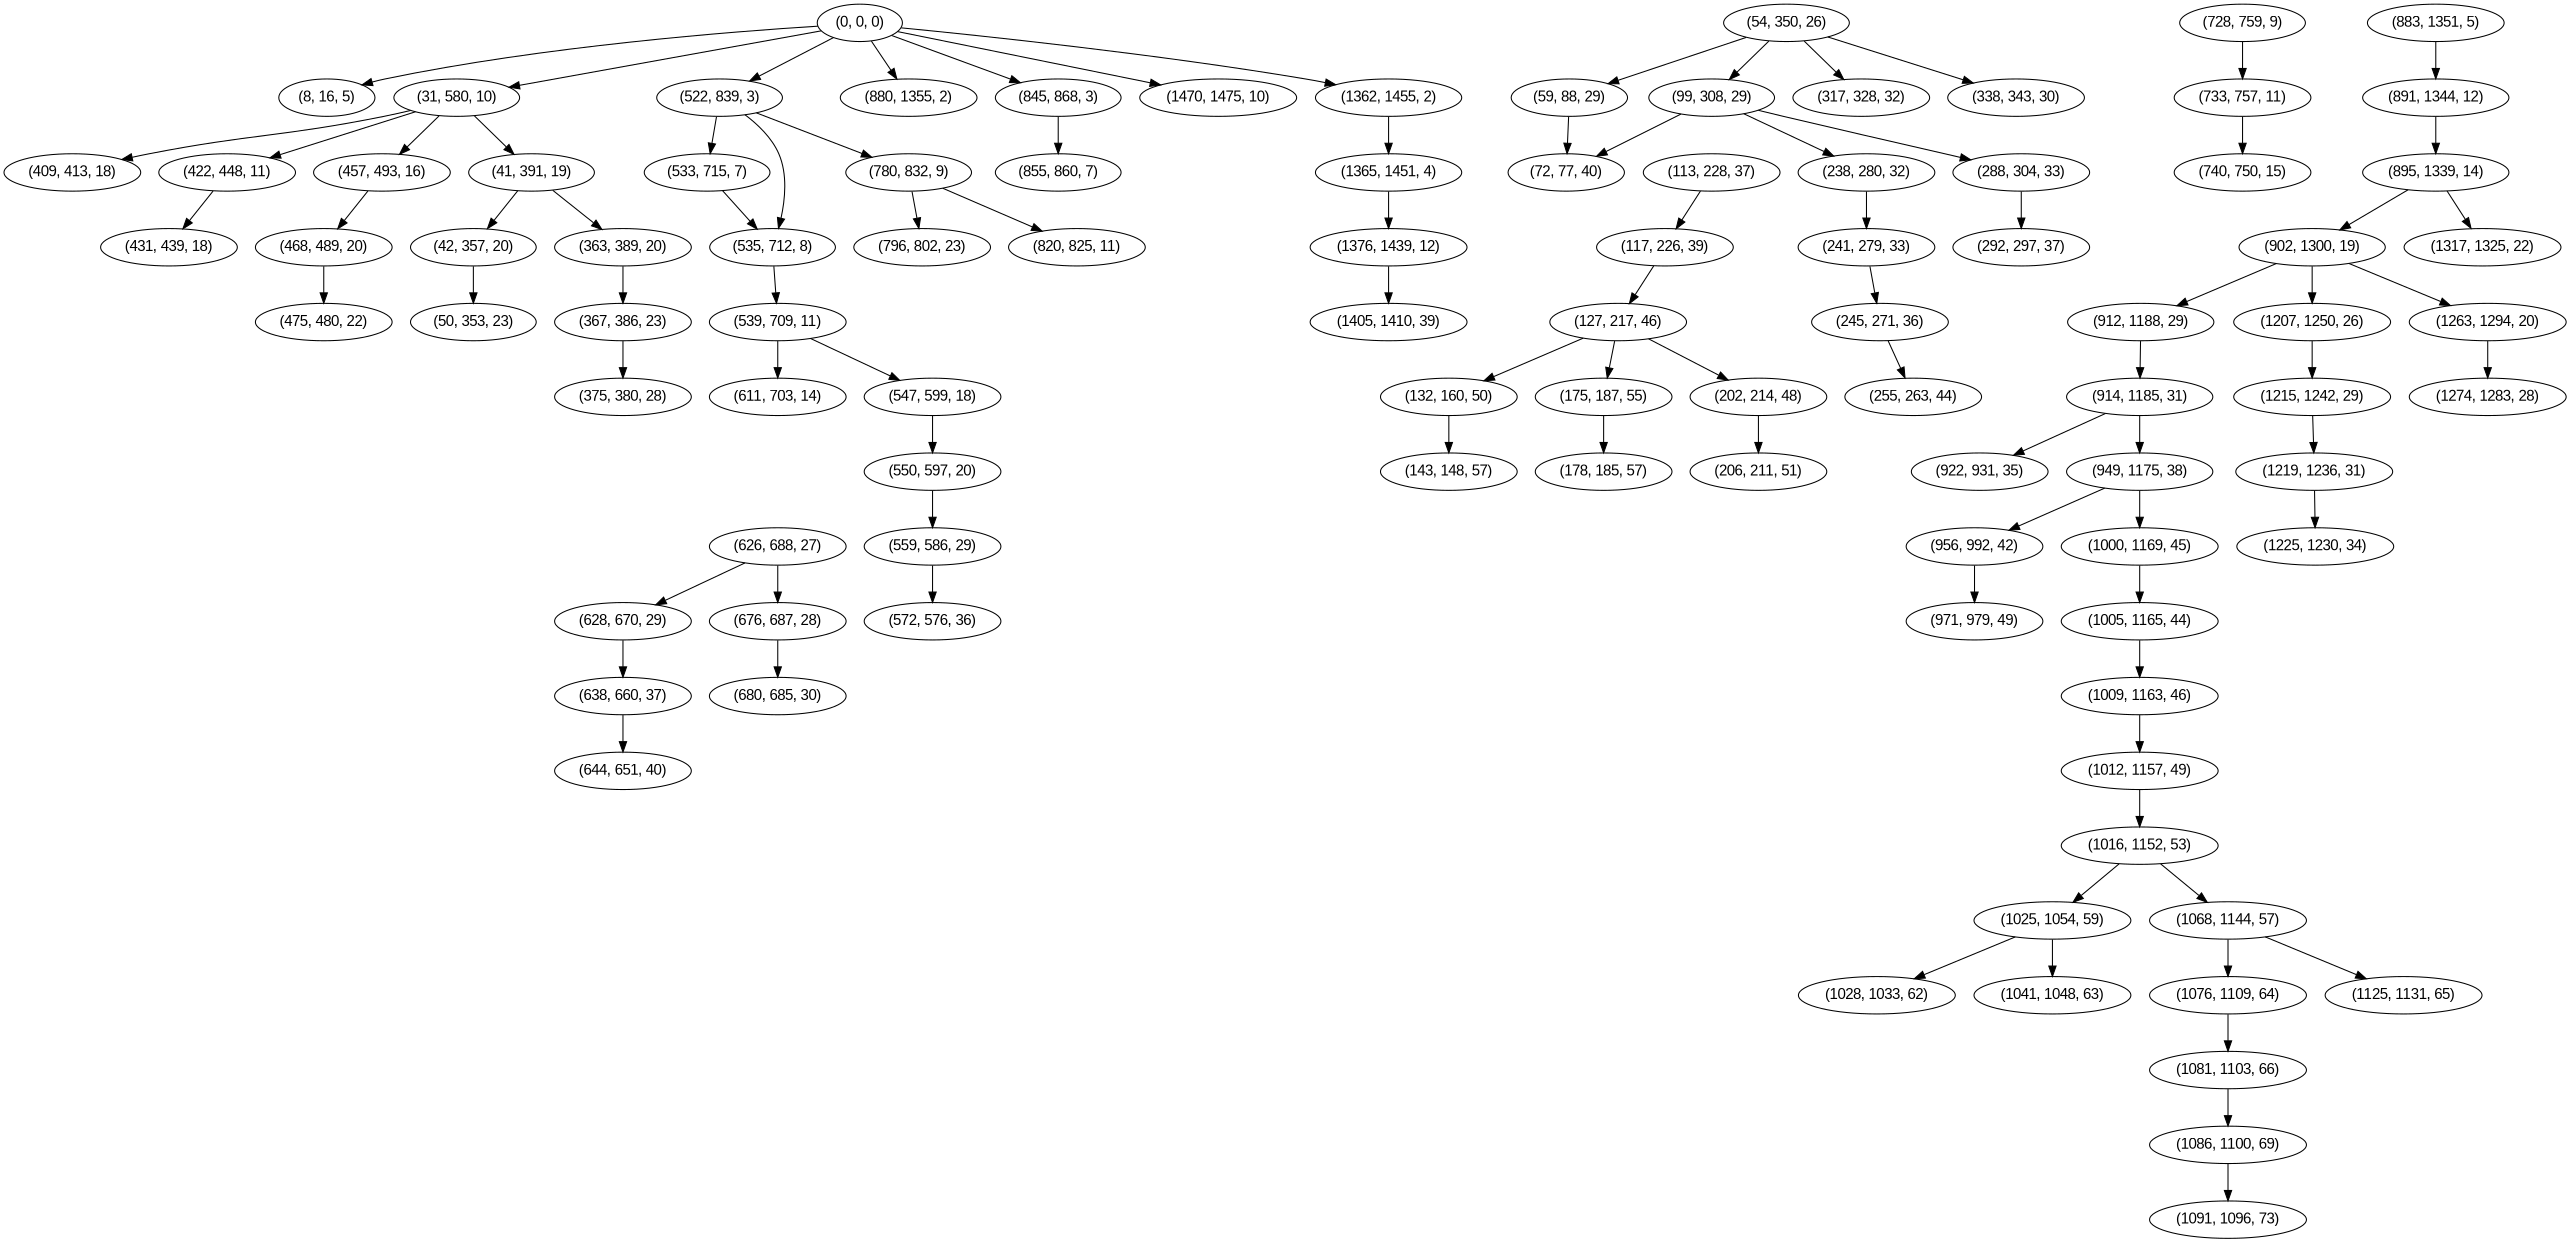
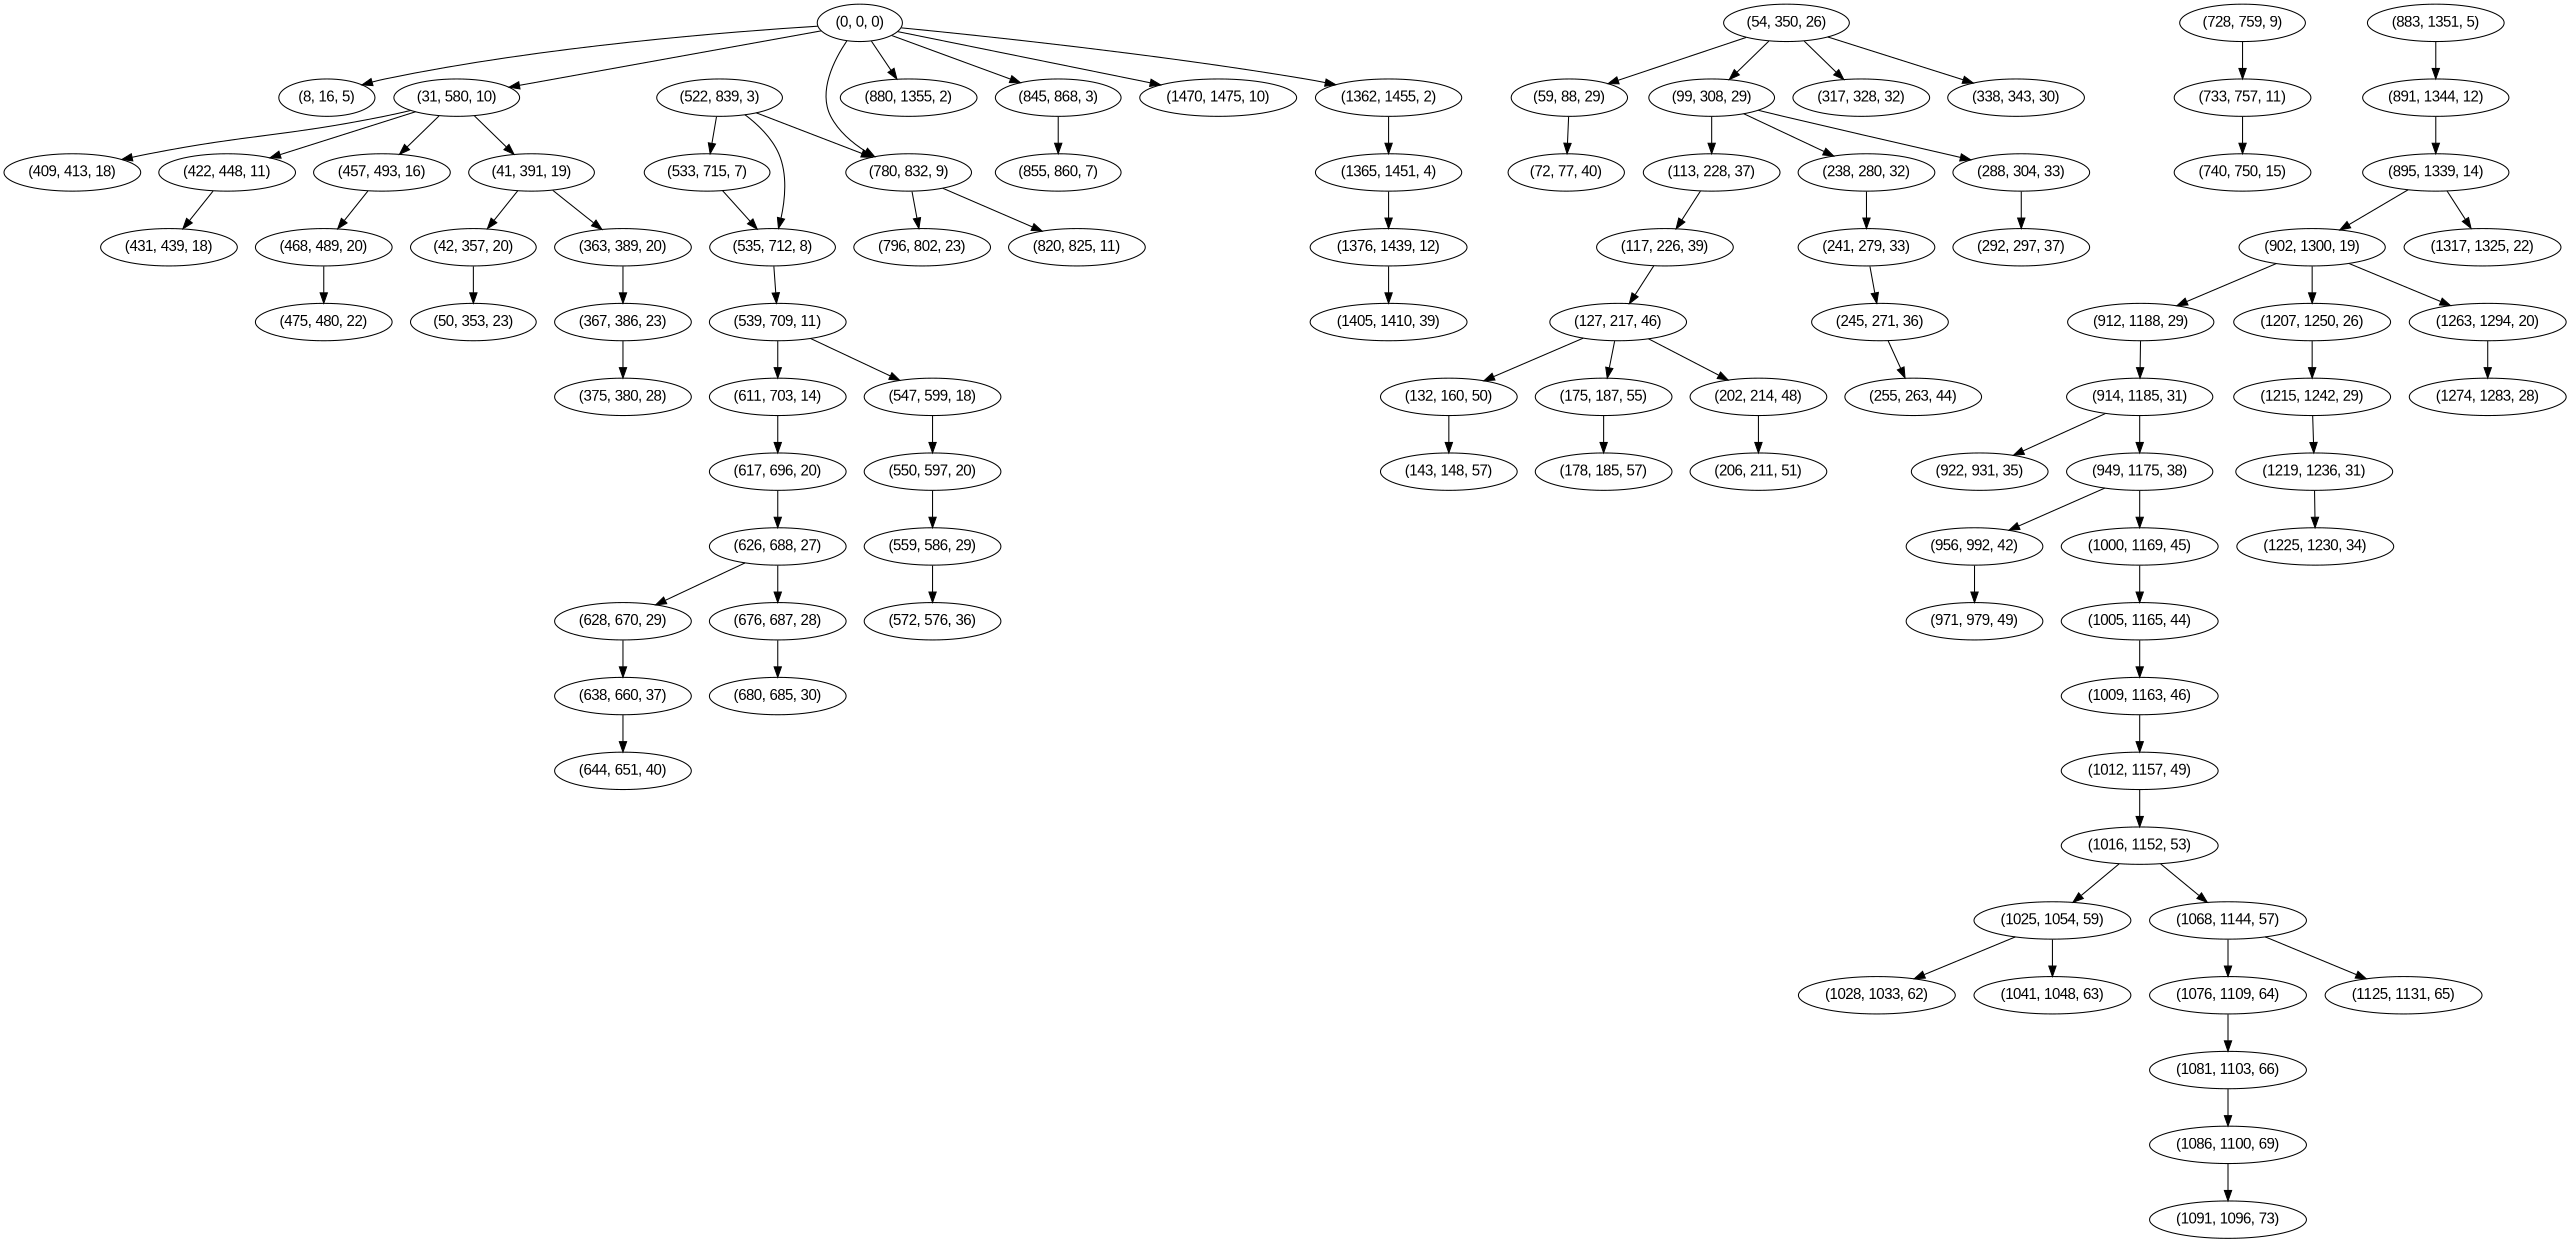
edge "(0, 0, 0)" -> "(522, 839, 3)": now "(0, 0, 0)" -> "(780, 832, 9)"
edge "(99, 308, 29)" -> "(72, 77, 40)": now "(99, 308, 29)" -> "(113, 228, 37)"
node "(617, 696, 20)": added
